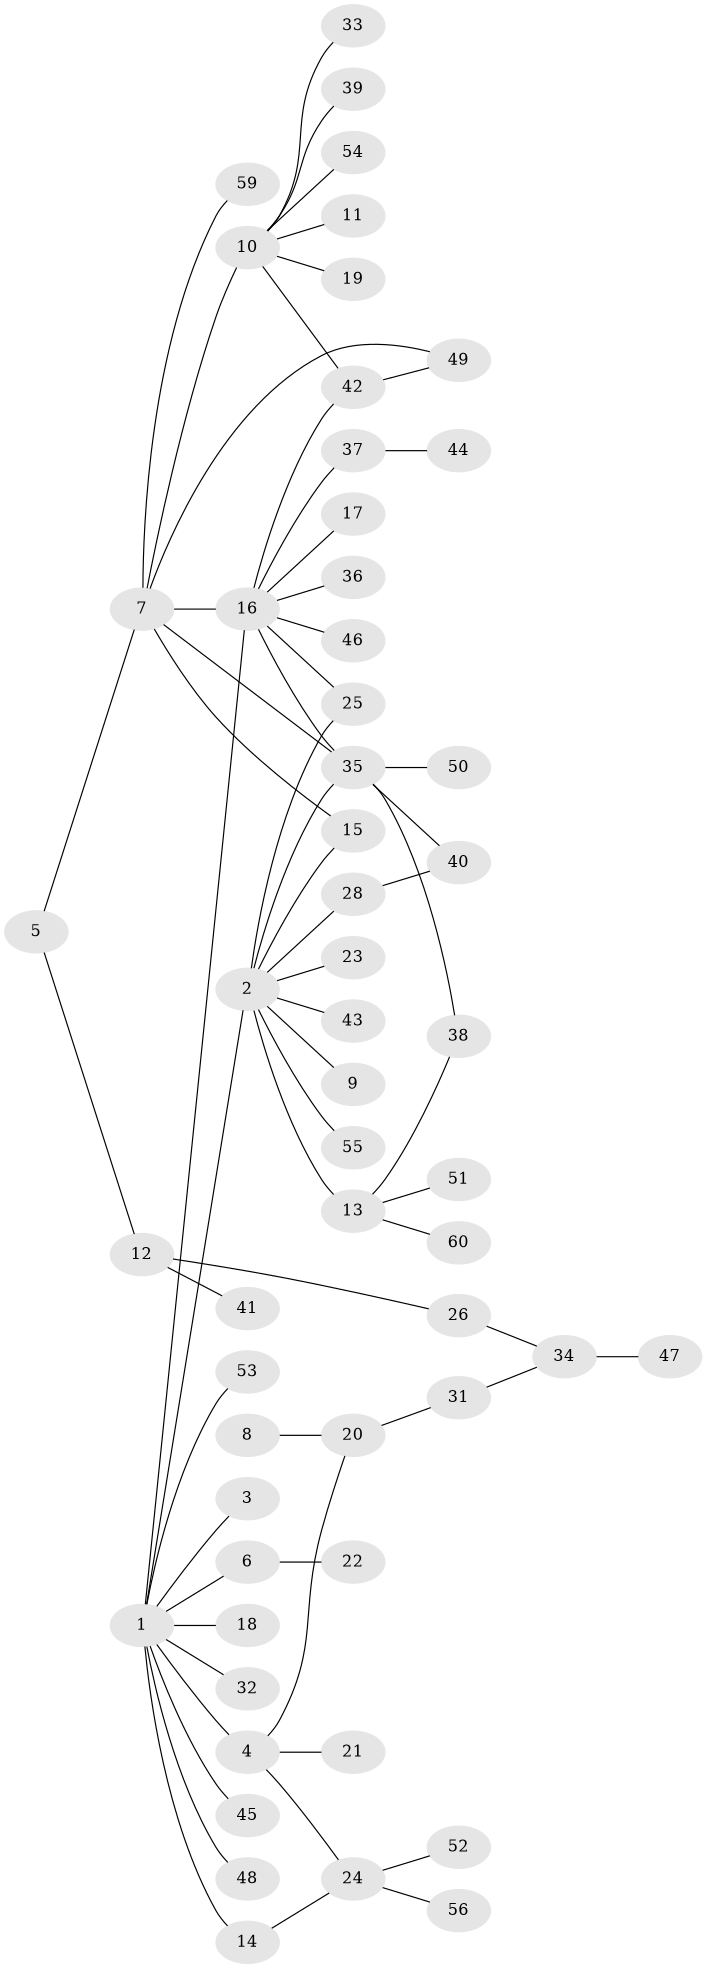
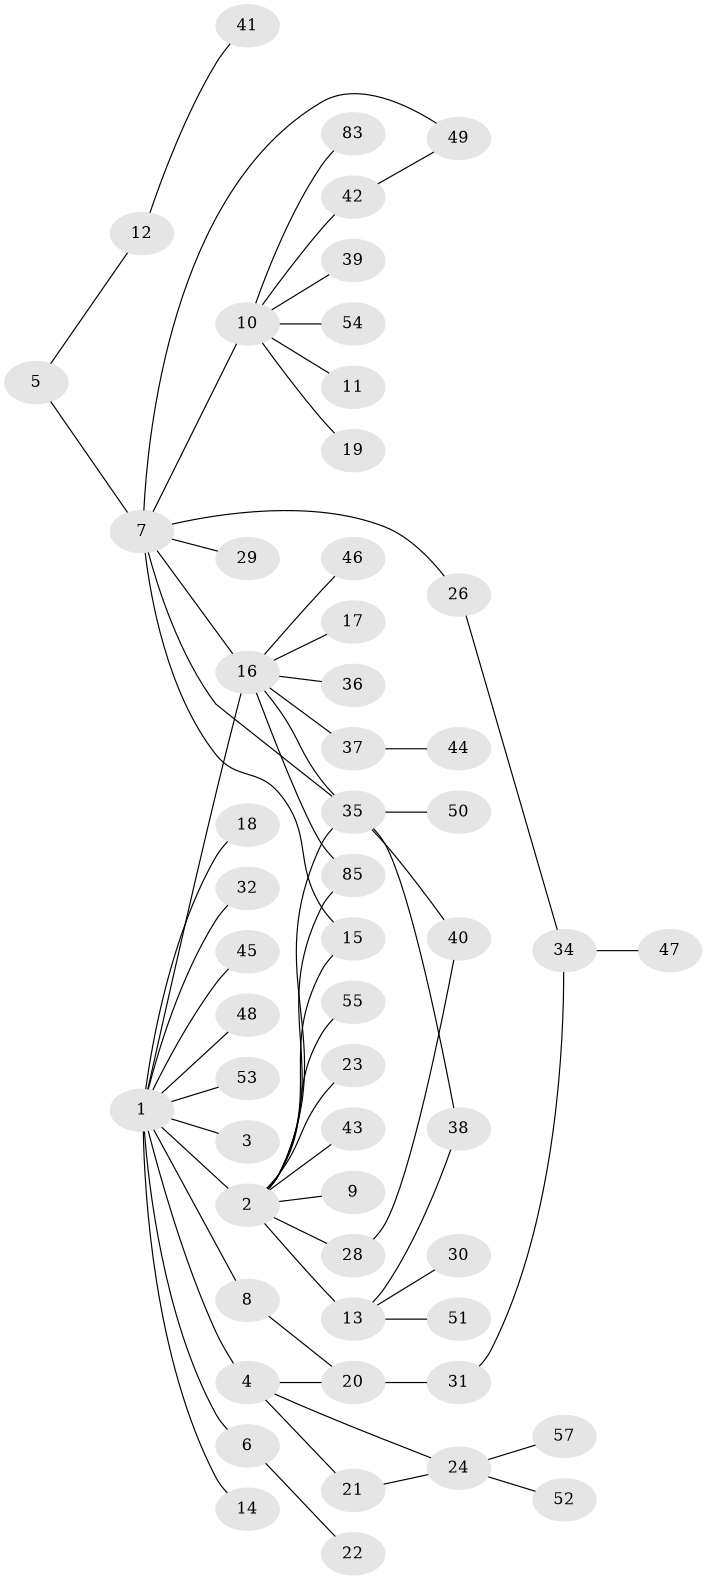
node "33": label "33" -> "83"
node "59": label "59" -> "29"
edge "42" -- "16": removed
node "25": label "25" -> "85"
edge "1" -- "8": added
node "60": label "60" -> "30"
edge "12" -- "26": now "7" -- "26"
edge "24" -- "14": now "24" -- "21"
node "56": label "56" -> "57"
